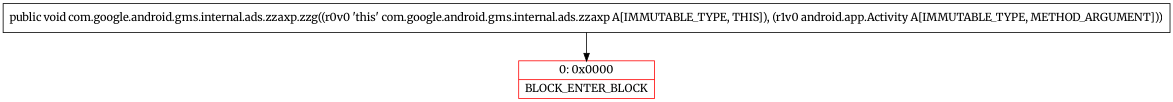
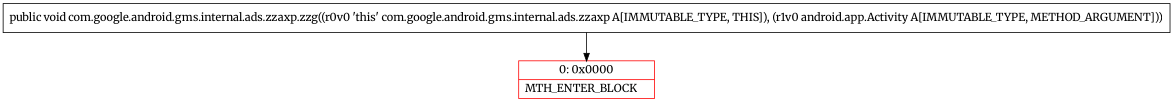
node "0: 0x0000": text "BLOCK_ENTER_BLOCK" -> "MTH_ENTER_BLOCK"
